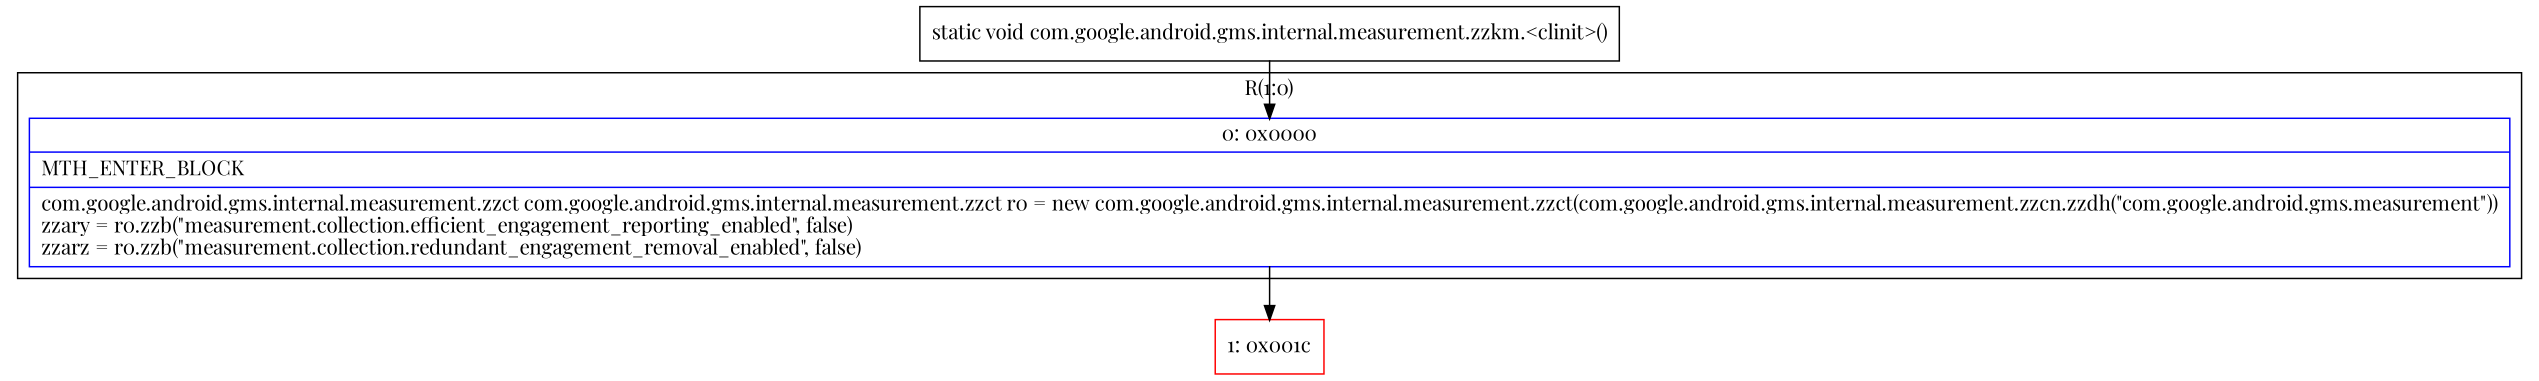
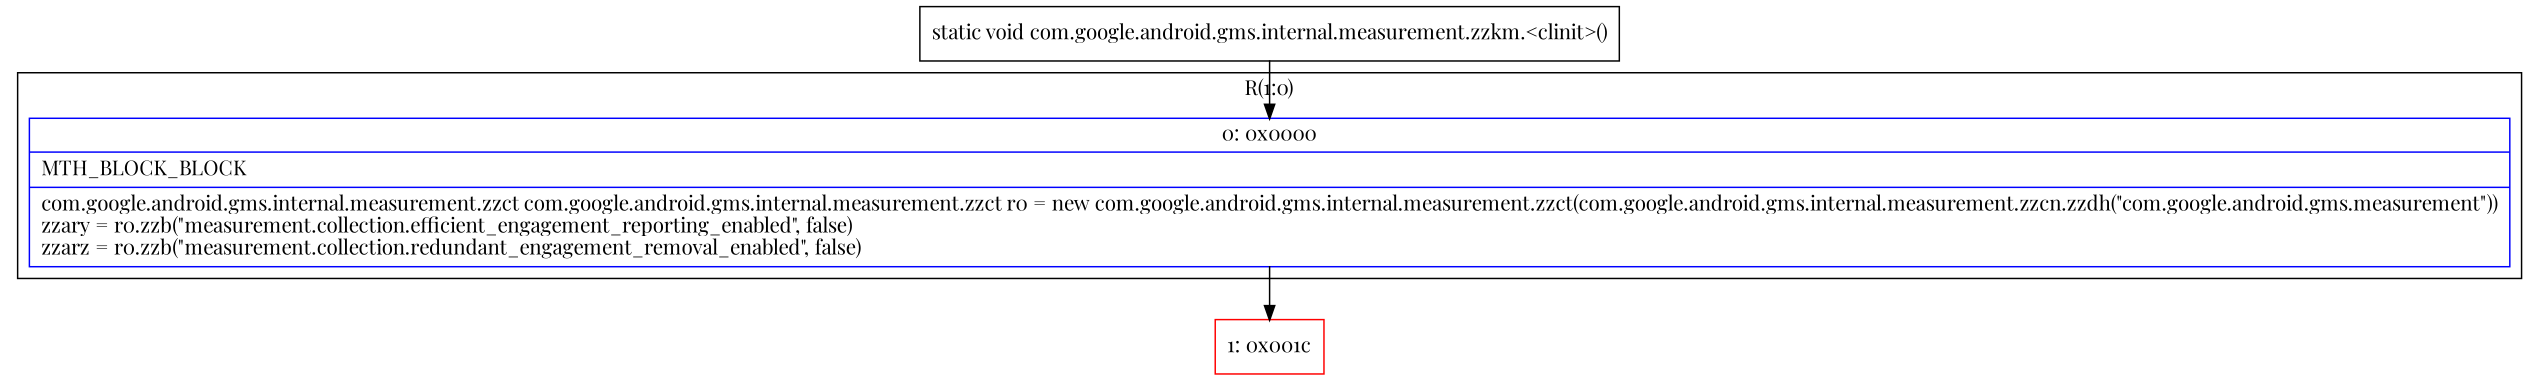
node "0: 0x0000": text "MTH_ENTER_BLOCK" -> "MTH_BLOCK_BLOCK"
